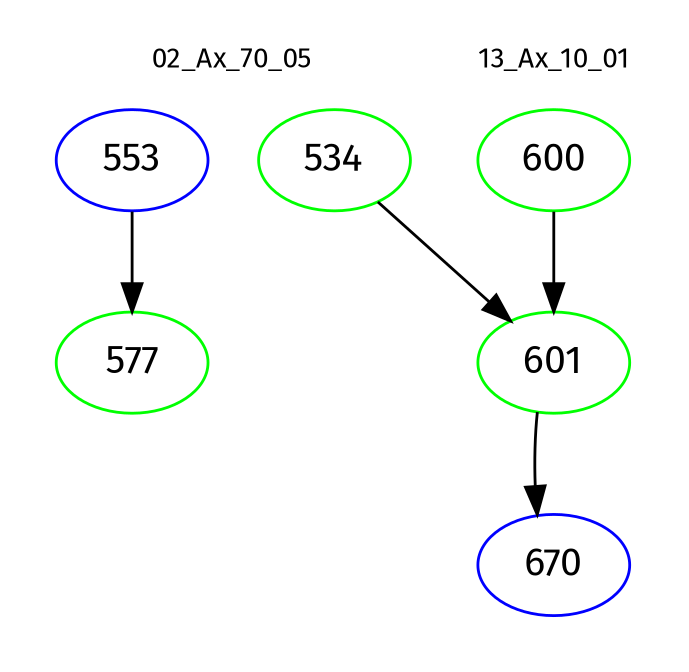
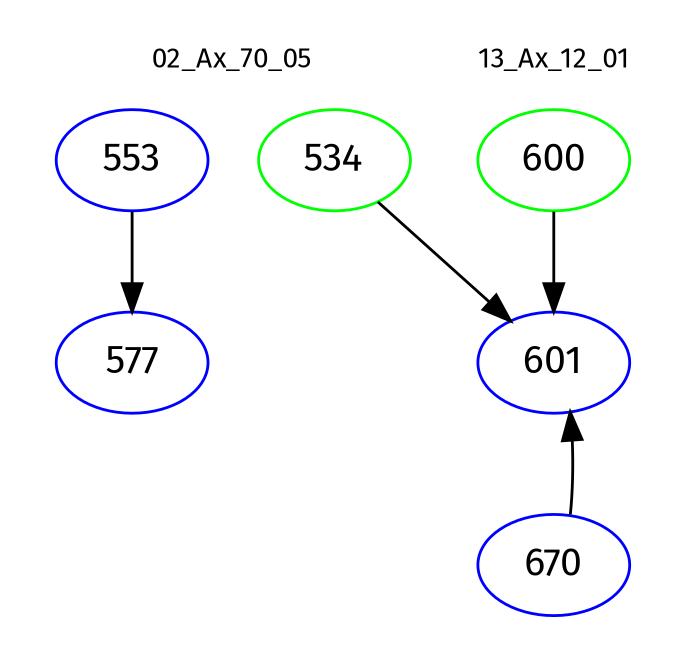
cluster "13_Ax_10_01": label "13_Ax_10_01" -> "13_Ax_12_01"
node "577": color green -> blue
node "601": color green -> blue
edge "601" -> "670": reversed
